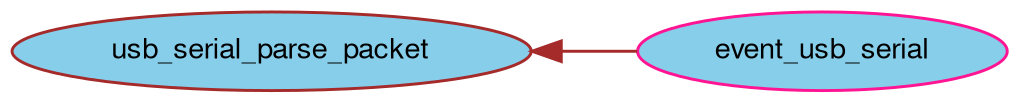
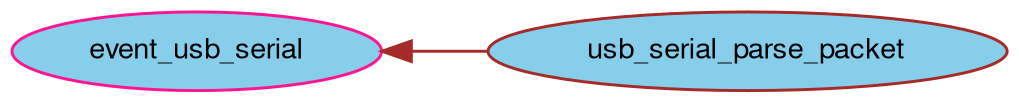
edge "event_usb_serial" -> "usb_serial_parse_packet": reversed
